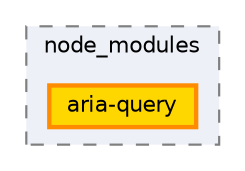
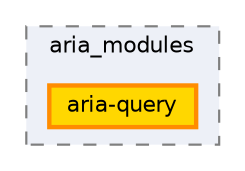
cluster "node_modules": label "node_modules" -> "aria_modules"
